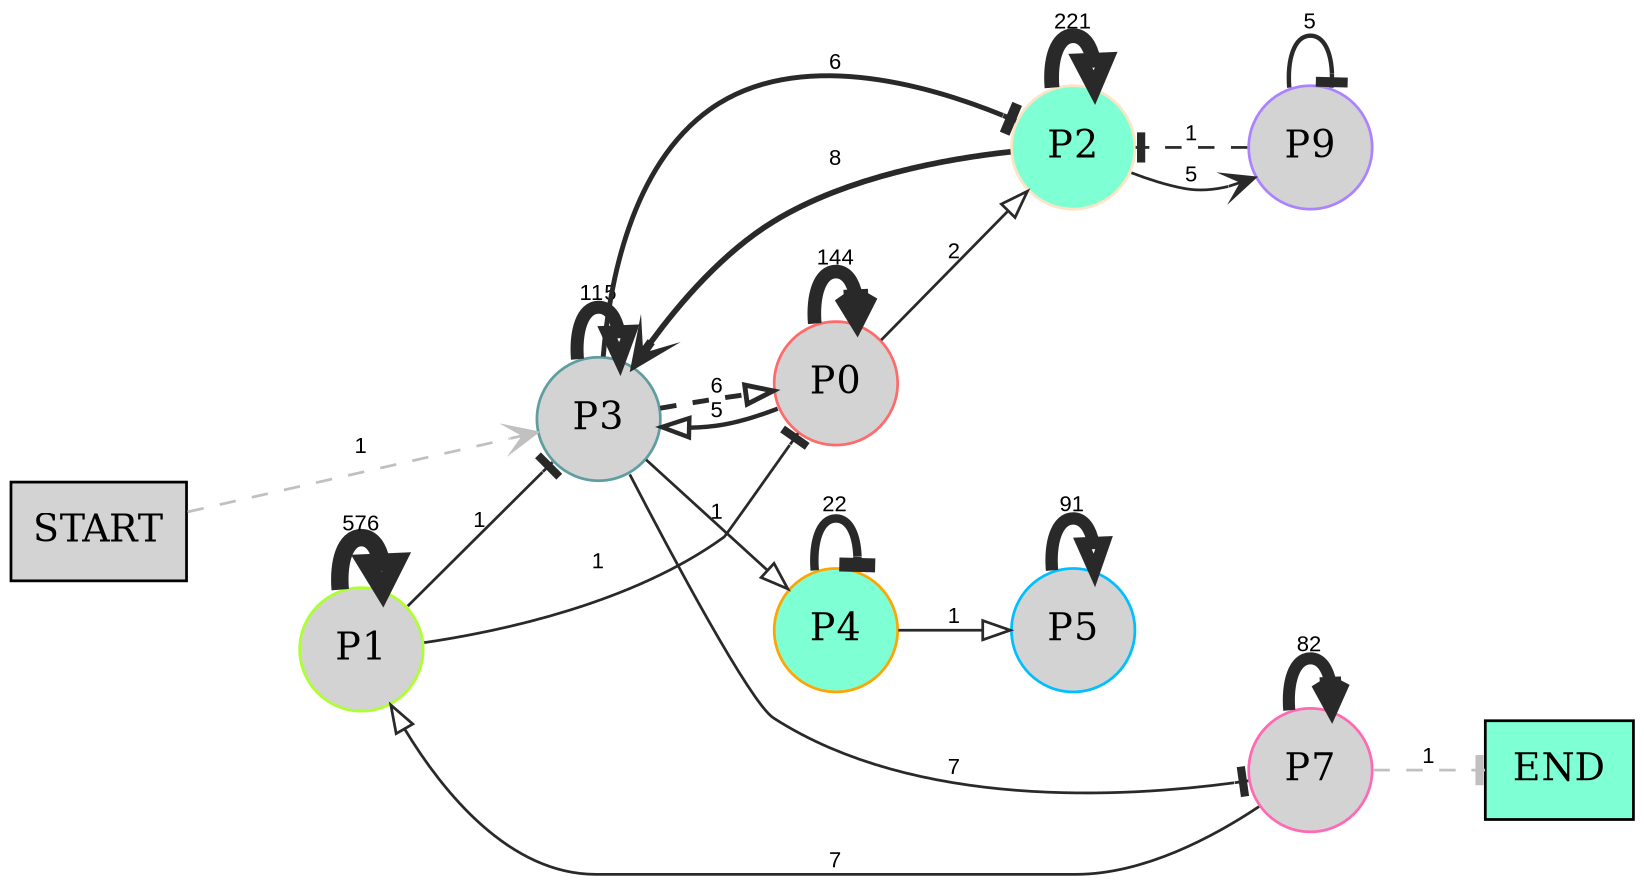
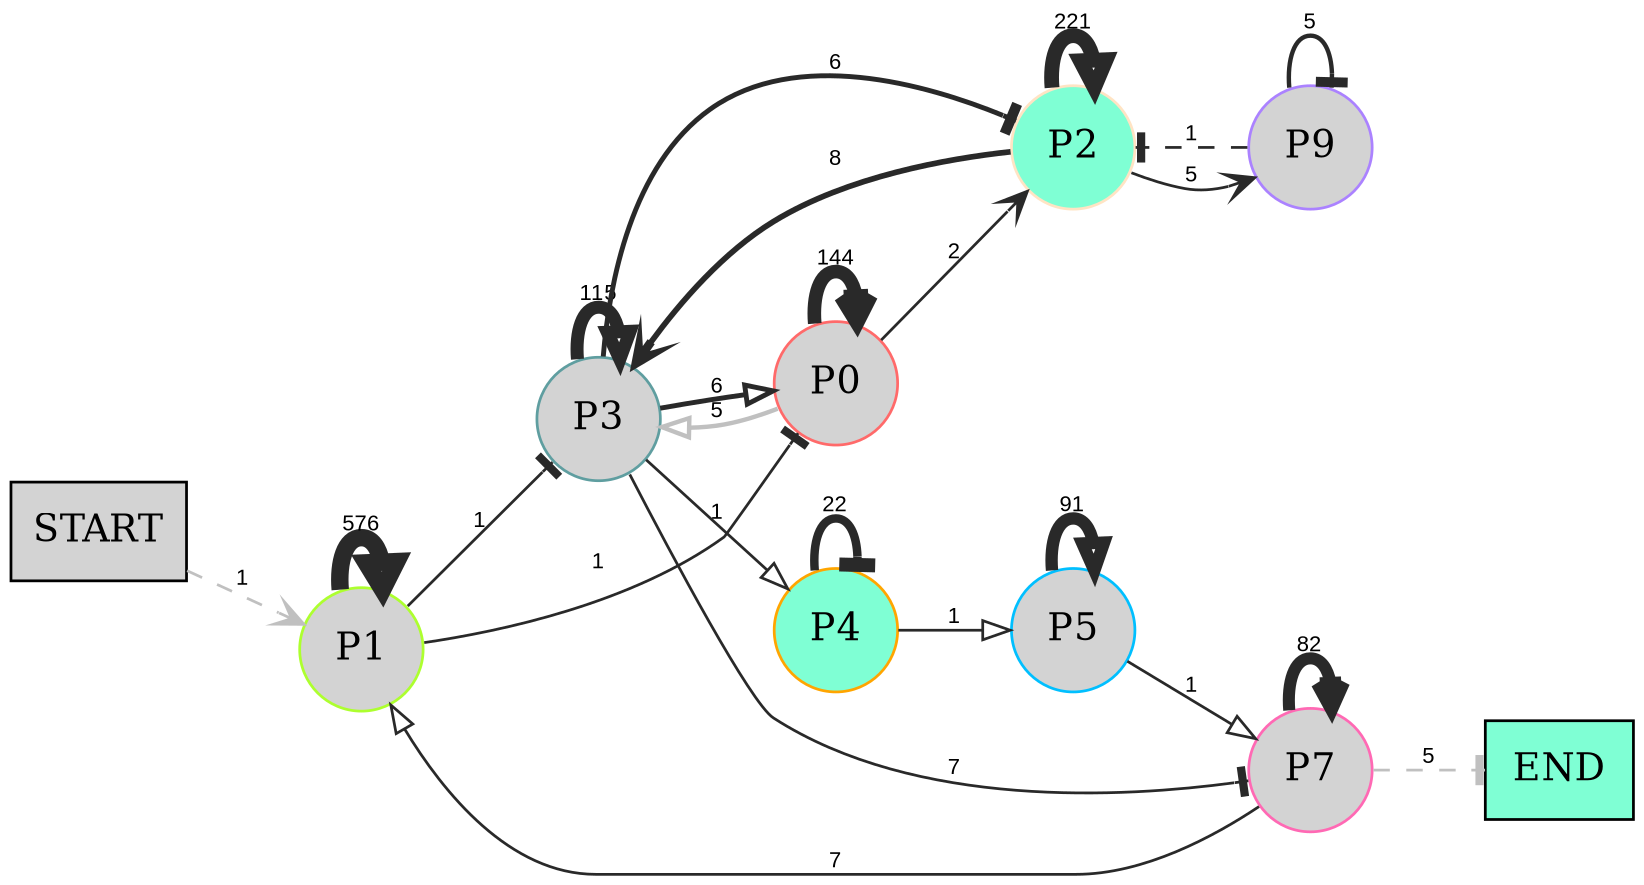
edge "P0" -> "P2": arrowhead onormal -> vee
edge "P3" -> "P0": style dashed -> solid
edge "P0" -> "P3": color grey16 -> grey
edge "START" -> "P3": now "START" -> "P1"
edge "P5" -> "P7": added, label "1"
edge "P7" -> "END": label "1" -> "5"
